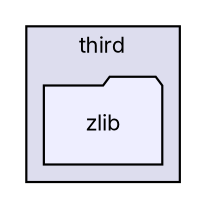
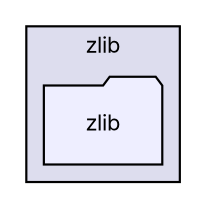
cluster "third": label "third" -> "zlib"
